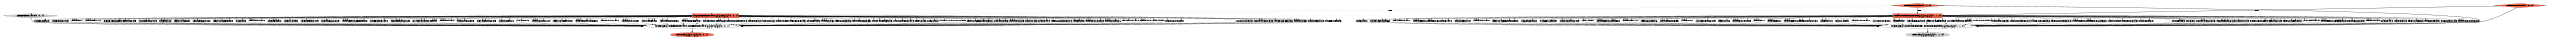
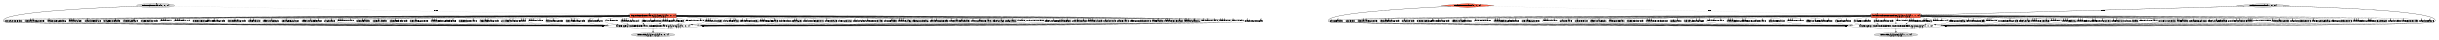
node "tombstonesOnDelete['1', '0', '0']": fillcolor tomato -> lightgray
edge "tombstonesOnDelete['0', '1', '0']" -> "boolean tombstonesOnDelete@@@221@@@['1', '1', '0']": style bold -> dotted
edge "tombstonesOnDelete['0', '1', '0']" -> "long xminFetchIntervalMs@@@269@@@['0', '0', '1']": now "xminFetchIntervalMs['0', '0', '1']" -> "long xminFetchIntervalMs@@@269@@@['0', '0', '1']"
node "xminFetchIntervalMs['0', '0', '1']": shape diamond -> ellipse
node "return this@@@271@@@['0', '0', '1']": fillcolor tomato -> lightgray
